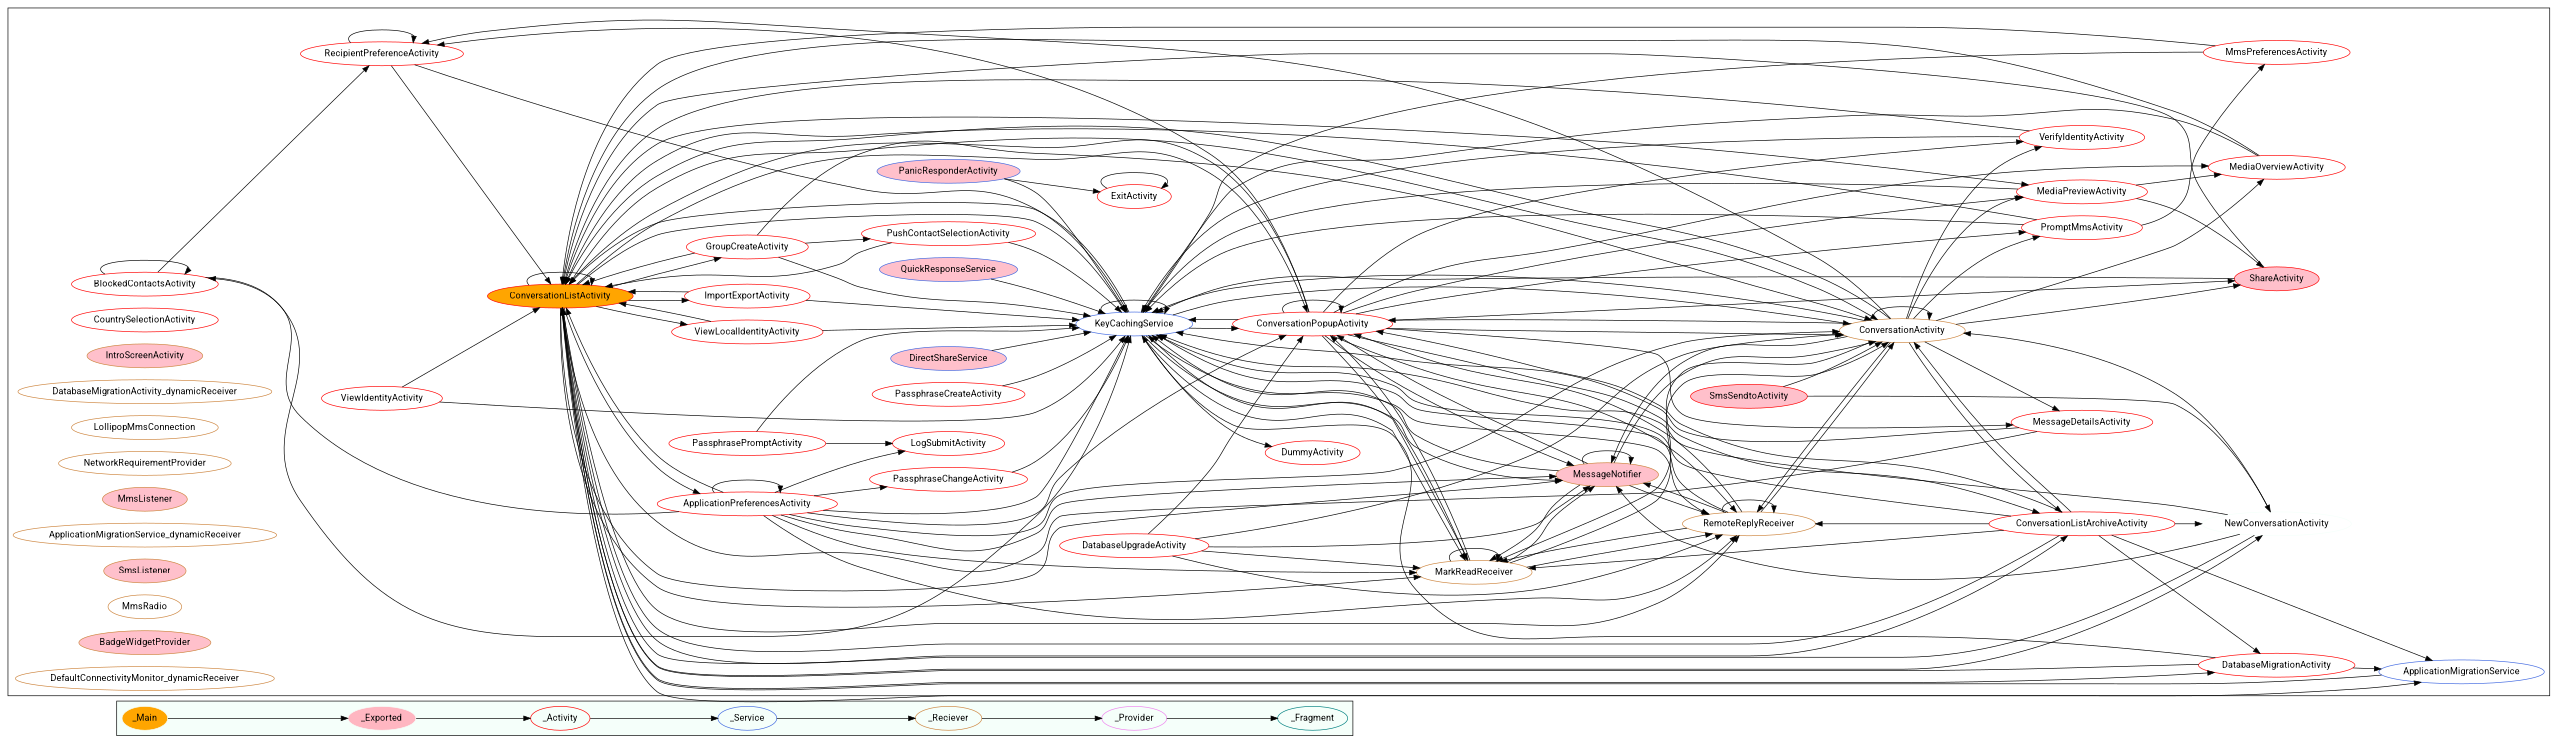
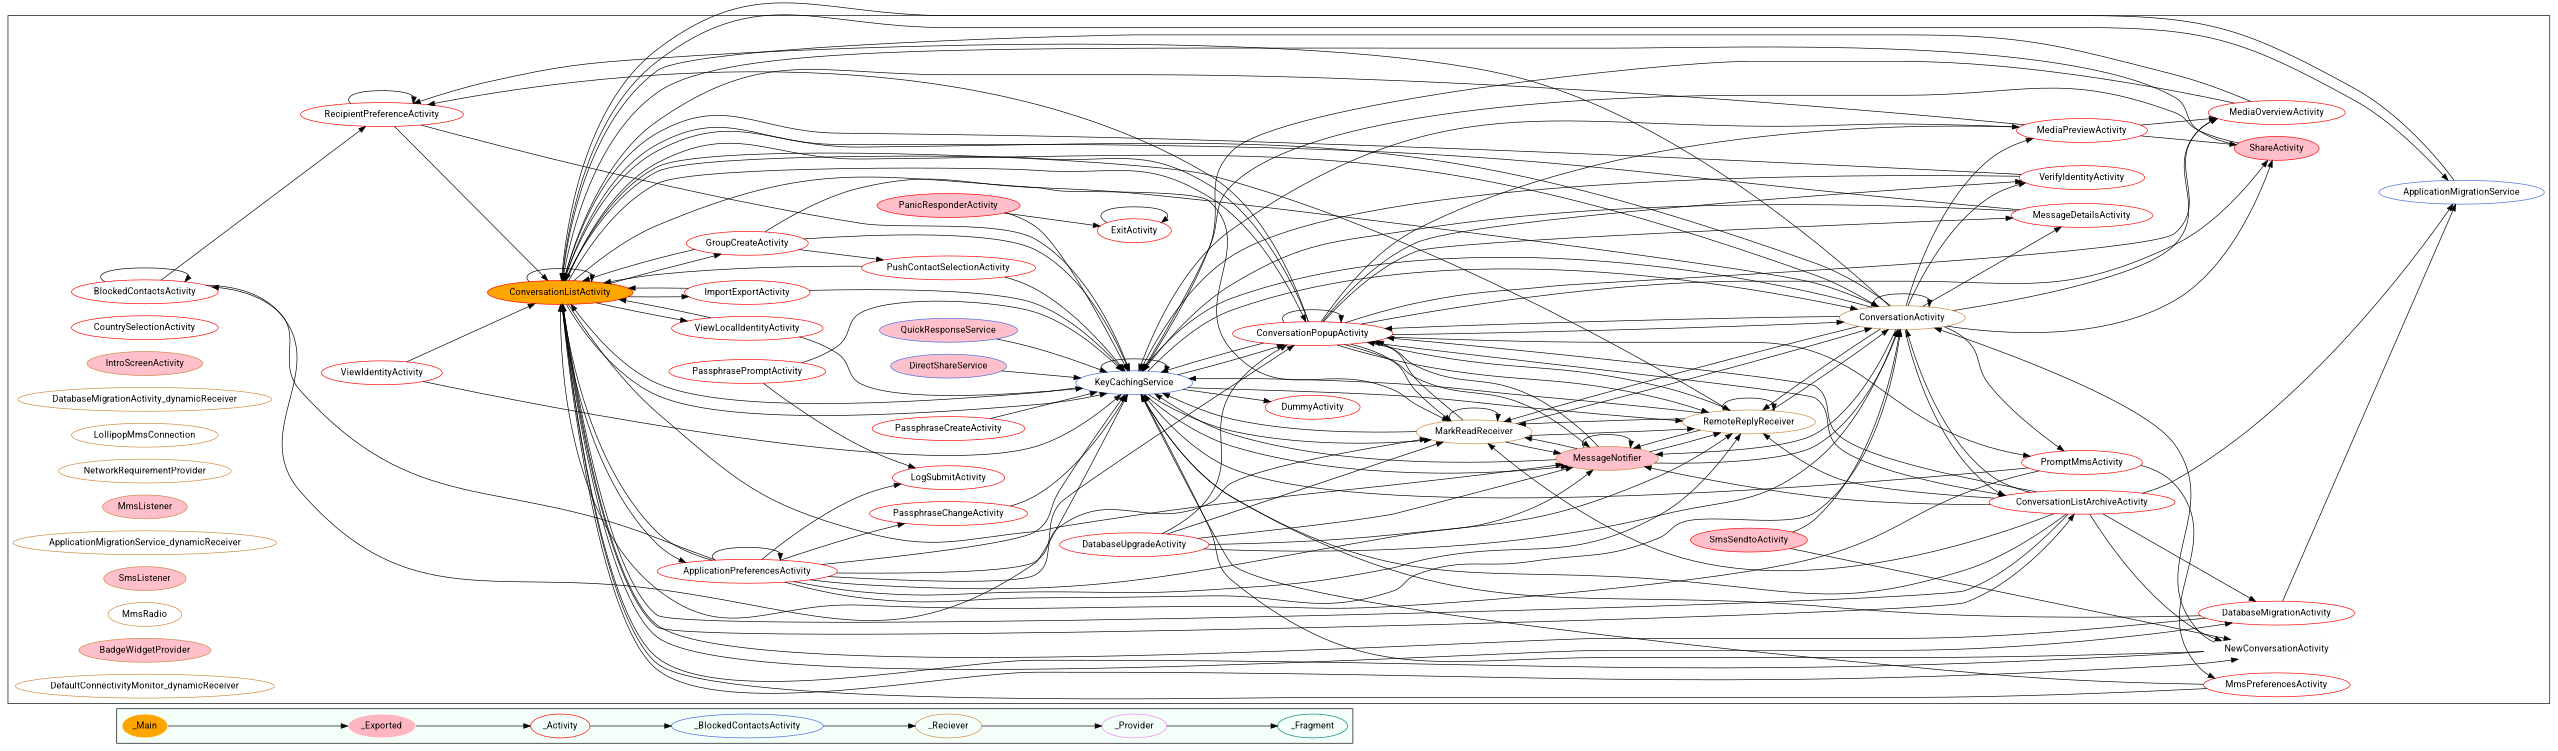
edge "ConversationListActivity" -> "MediaPreviewActivity": reversed
node "PanicResponderActivity": color royalblue -> red
edge "NewConversationActivity" -> "MessageNotifier": now "ConversationListArchiveActivity" -> "MessageNotifier"
node "_Service": label "_Service" -> "_BlockedContactsActivity"
